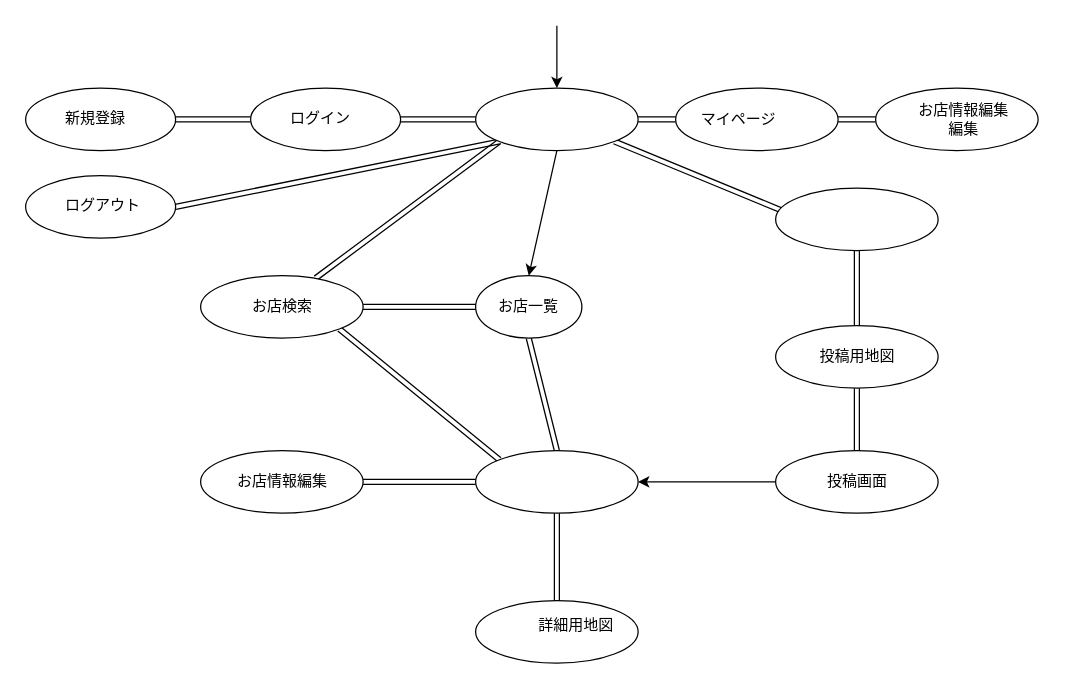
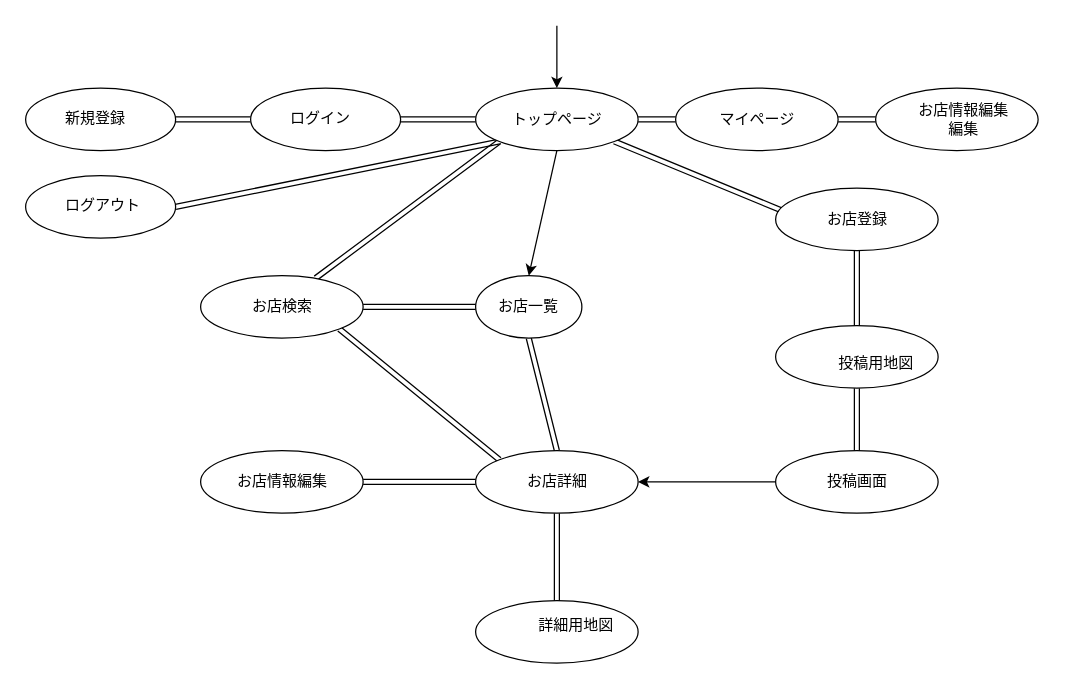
node "トップページ": added
node "マイページ": moved (738, 119) -> (757, 119)
node "お店登録": added
node "投稿用地図": moved (857, 357) -> (876, 363)
node "お店詳細": added
